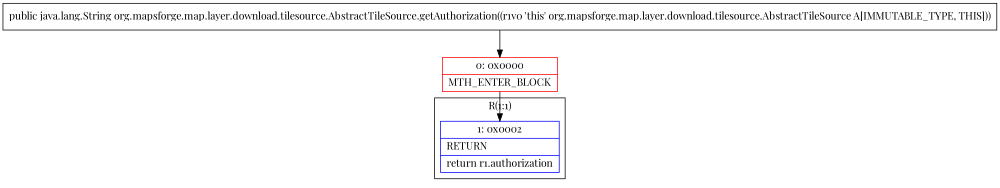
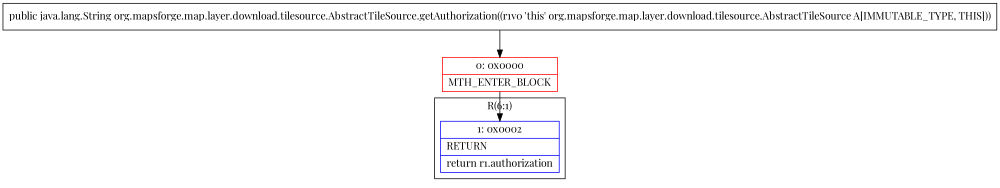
cluster "R(1:1)": label "R(1:1)" -> "R(6:1)"
